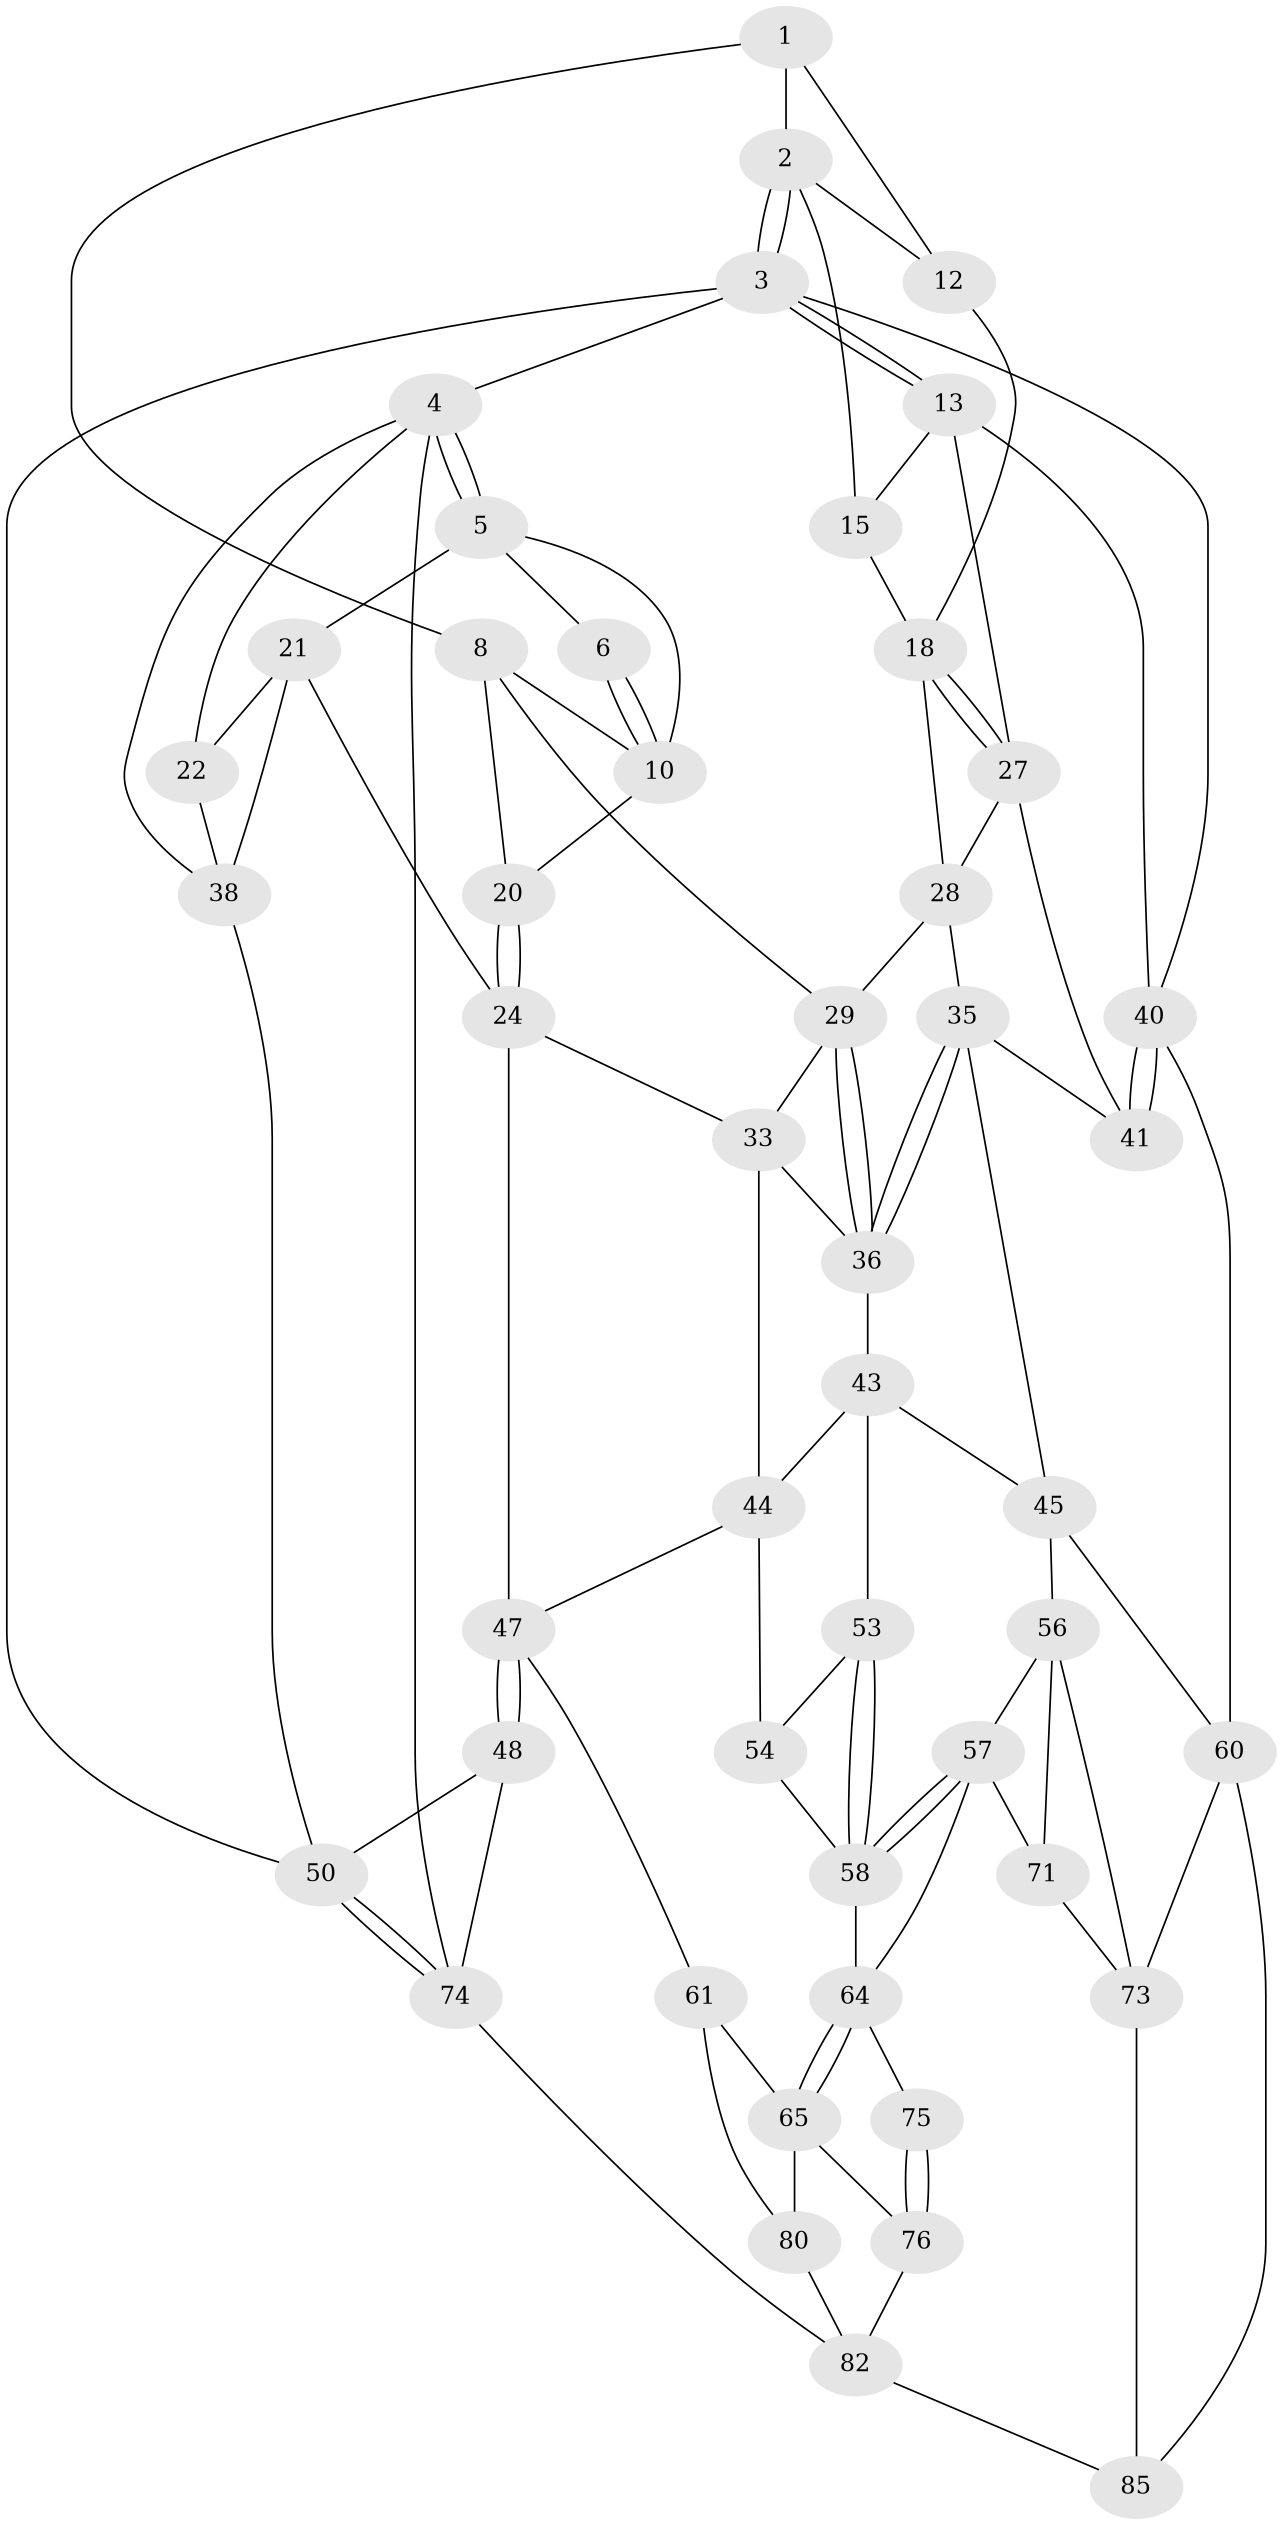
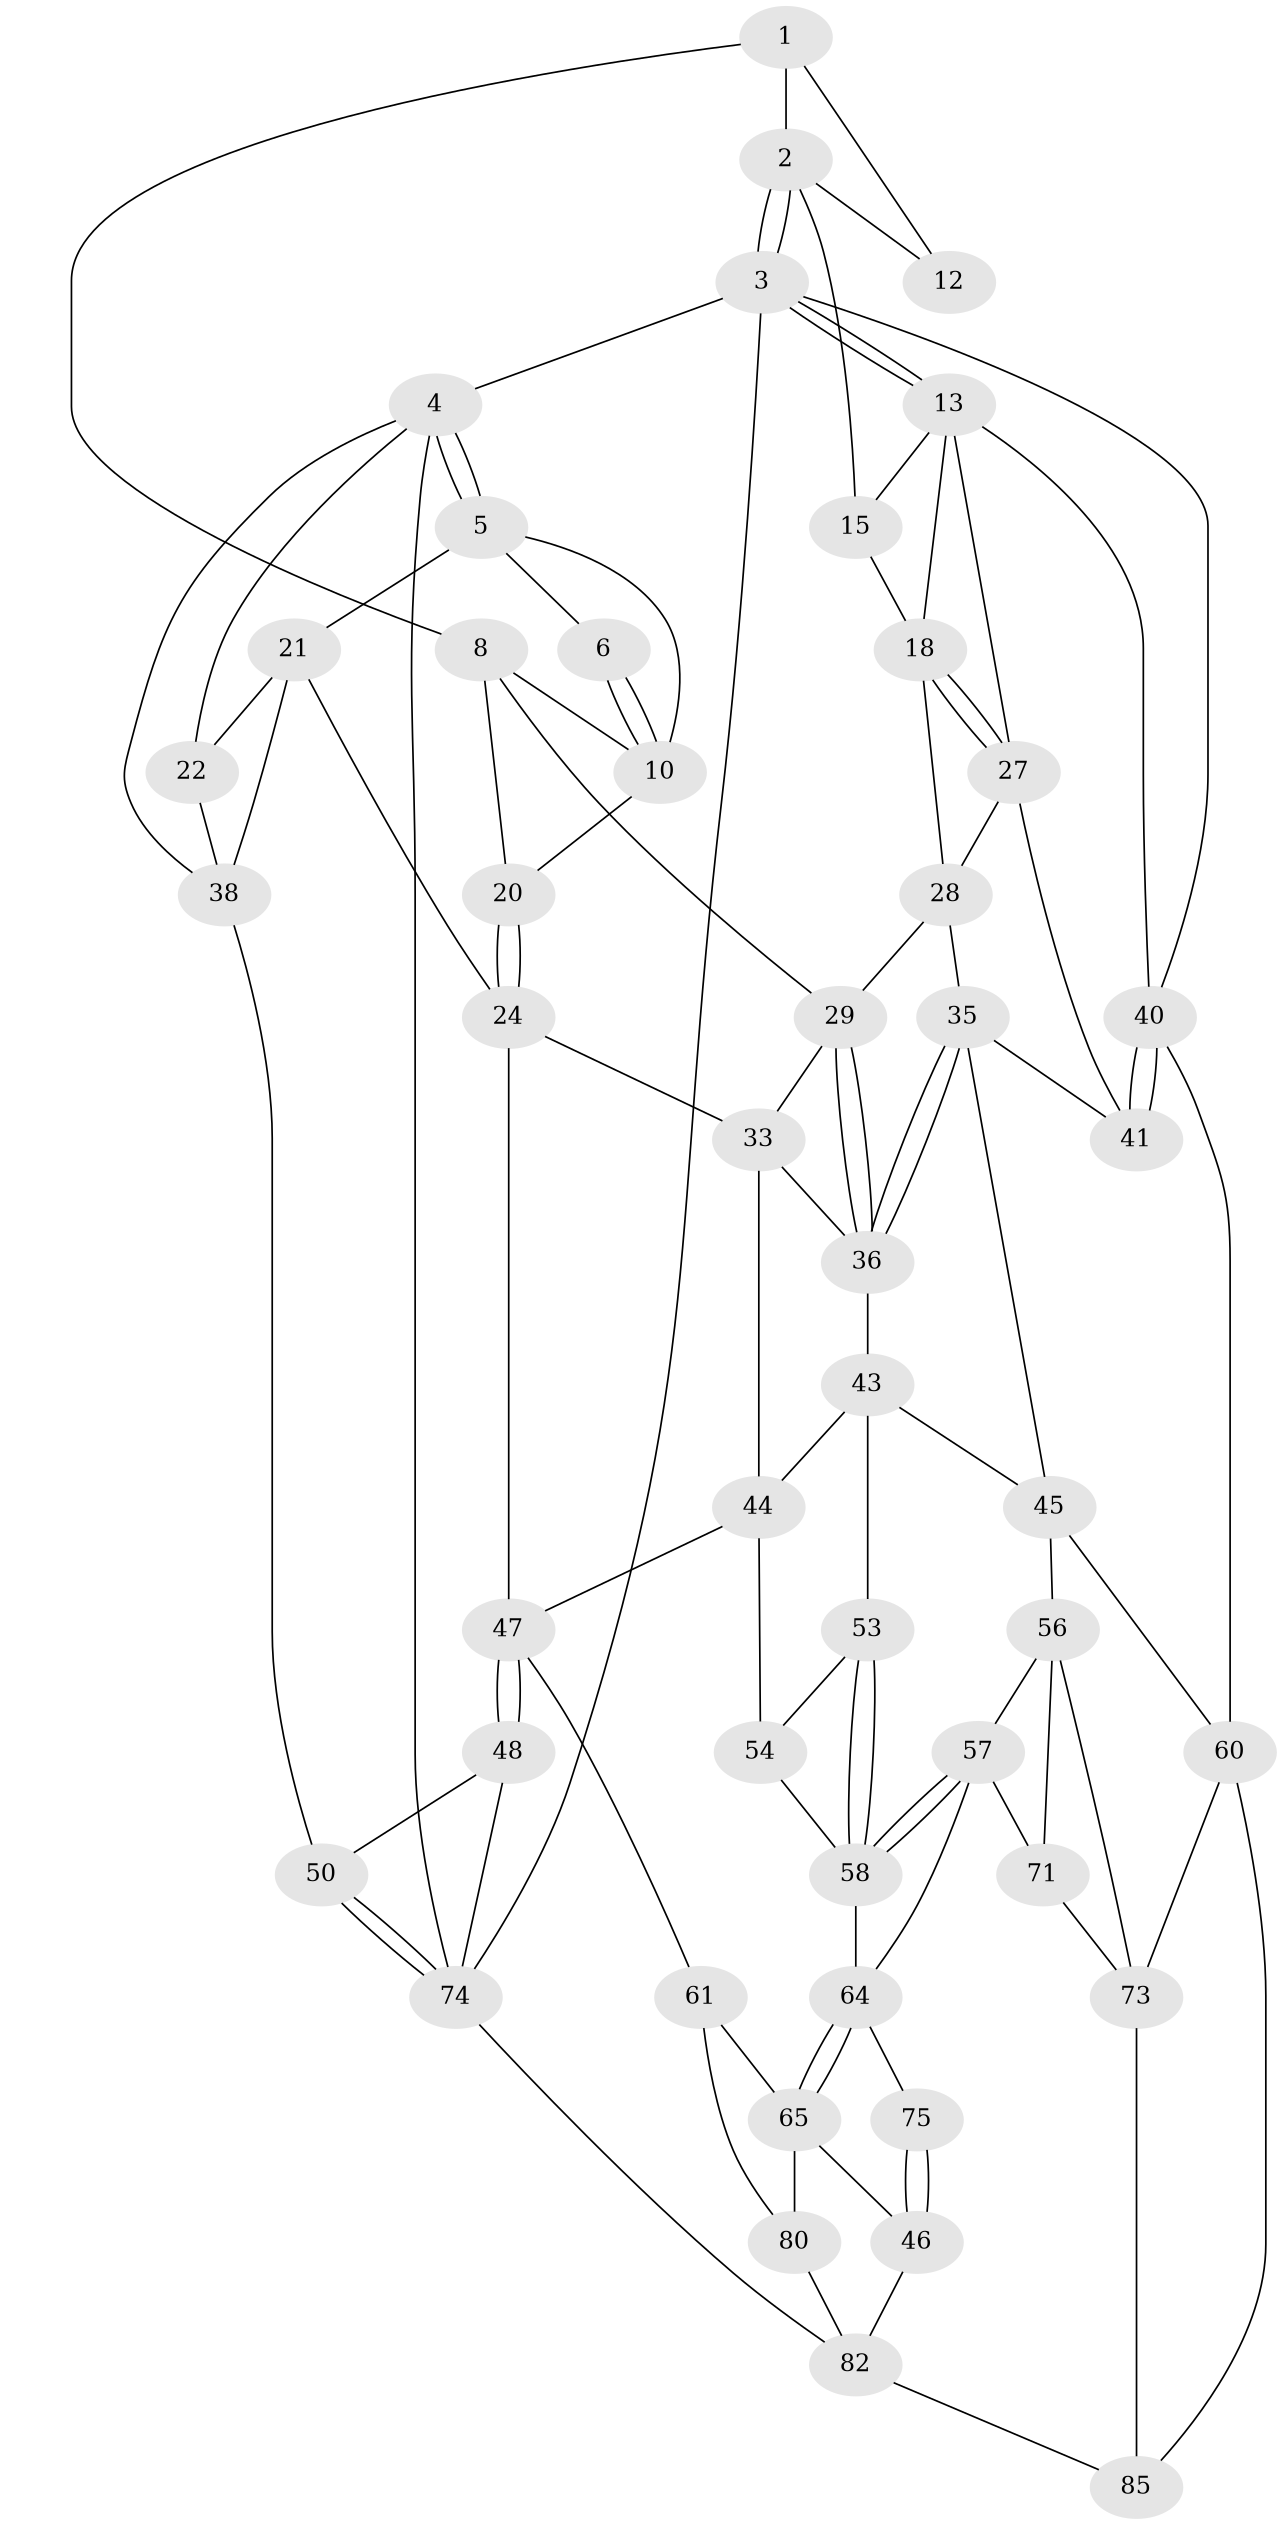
edge "12" -- "18": now "13" -- "18"
edge "3" -- "50": now "3" -- "74"
node "76": label "76" -> "46"
